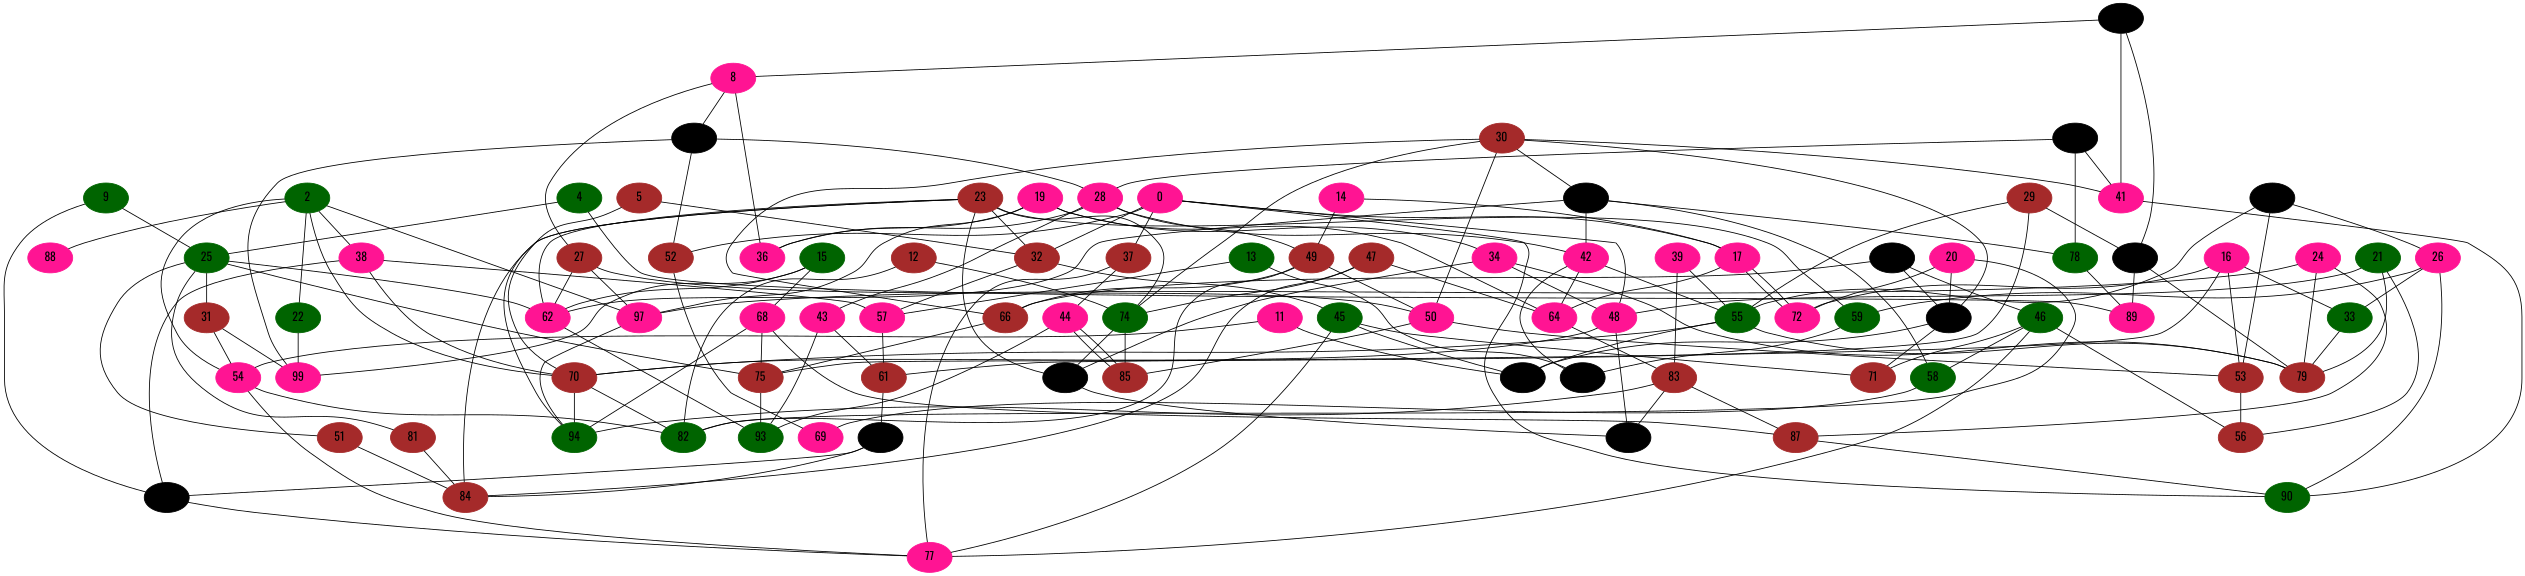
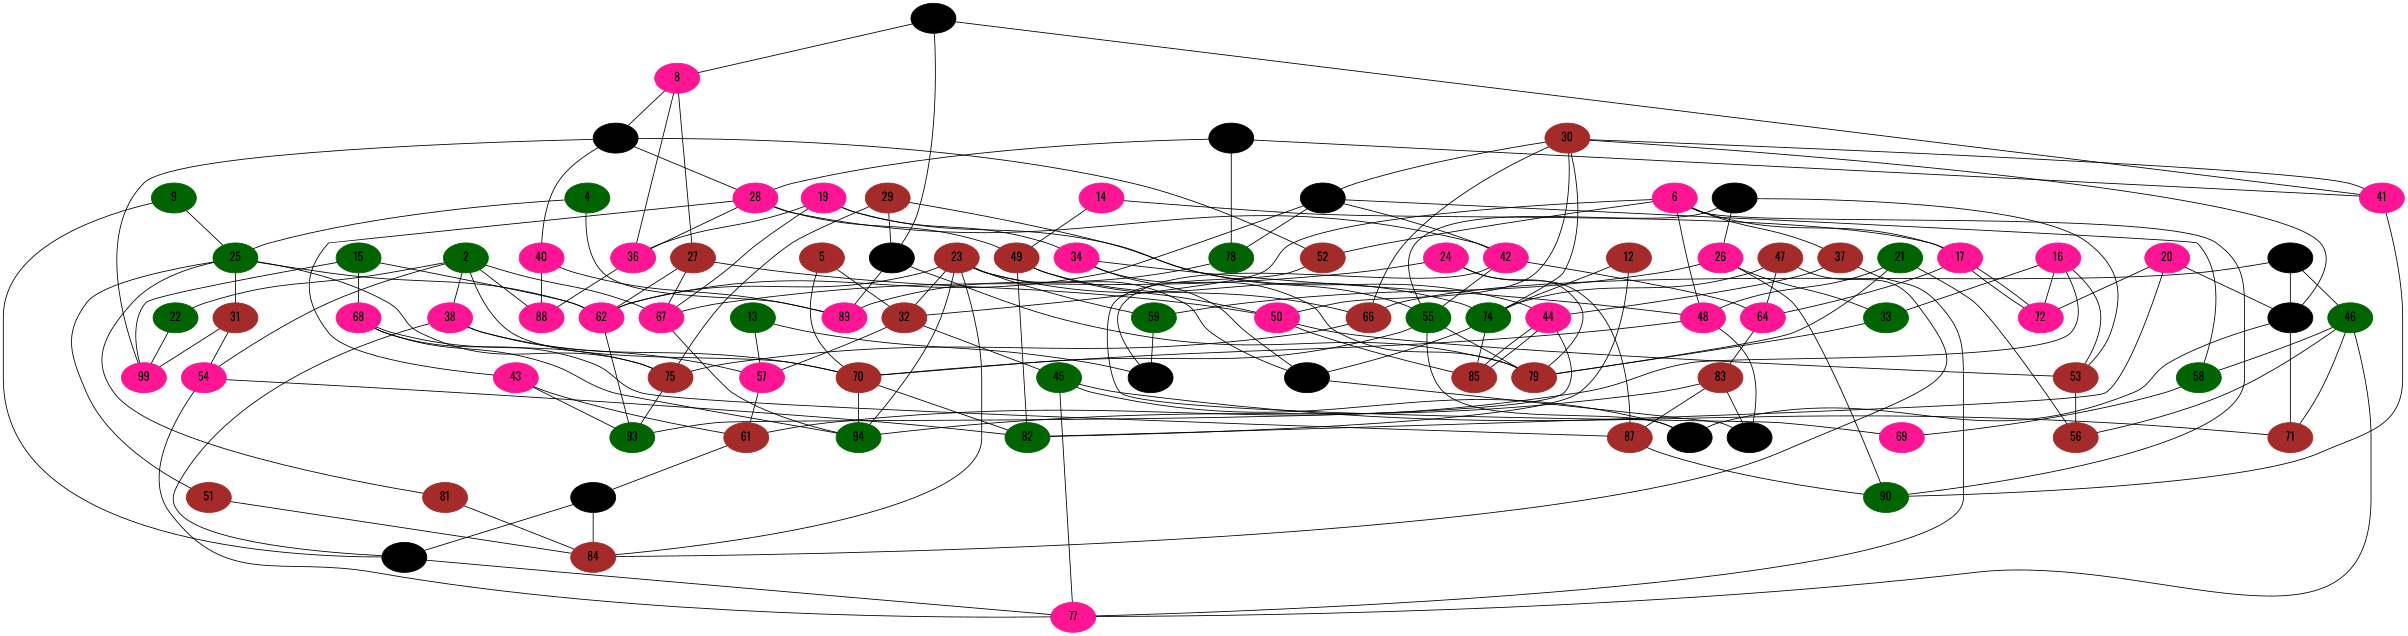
node "0": label "0" -> "6"
edge "19" -- "64": now "19" -- "44"
node "40": added
node "39": removed
edge "36" -- "88": added
node "97": label "97" -> "67"
node "11": removed
